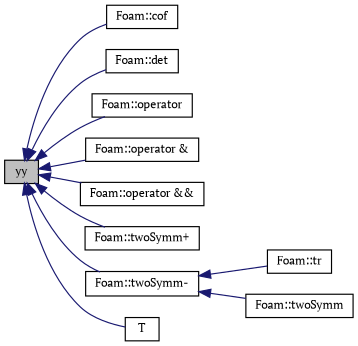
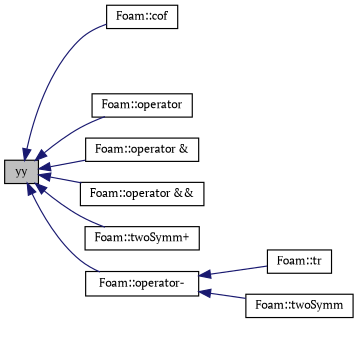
node "Foam::det": removed
node "Foam::twoSymm-": label "Foam::twoSymm-" -> "Foam::operator-"
node "T": removed
